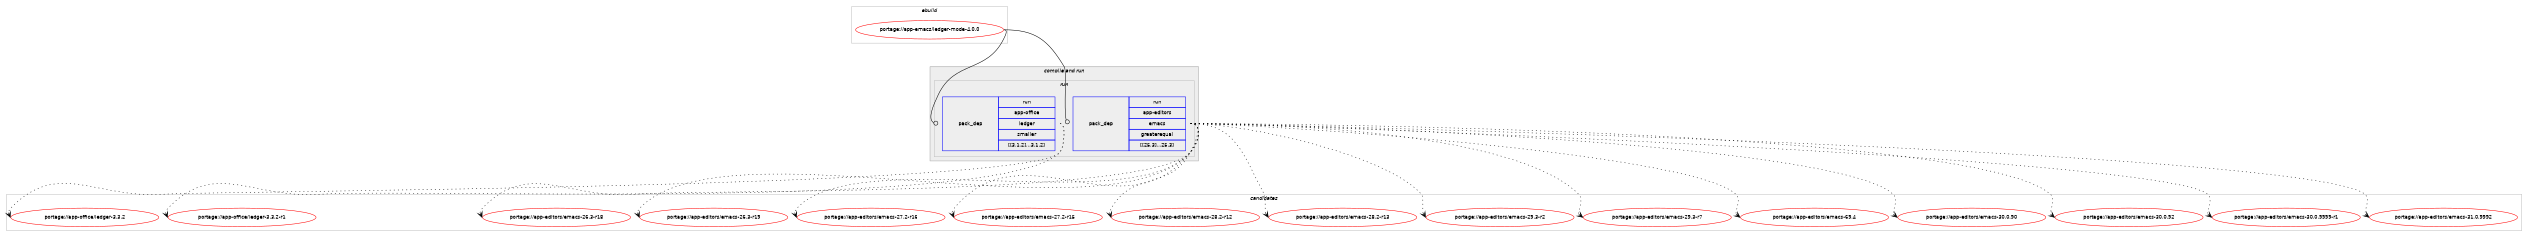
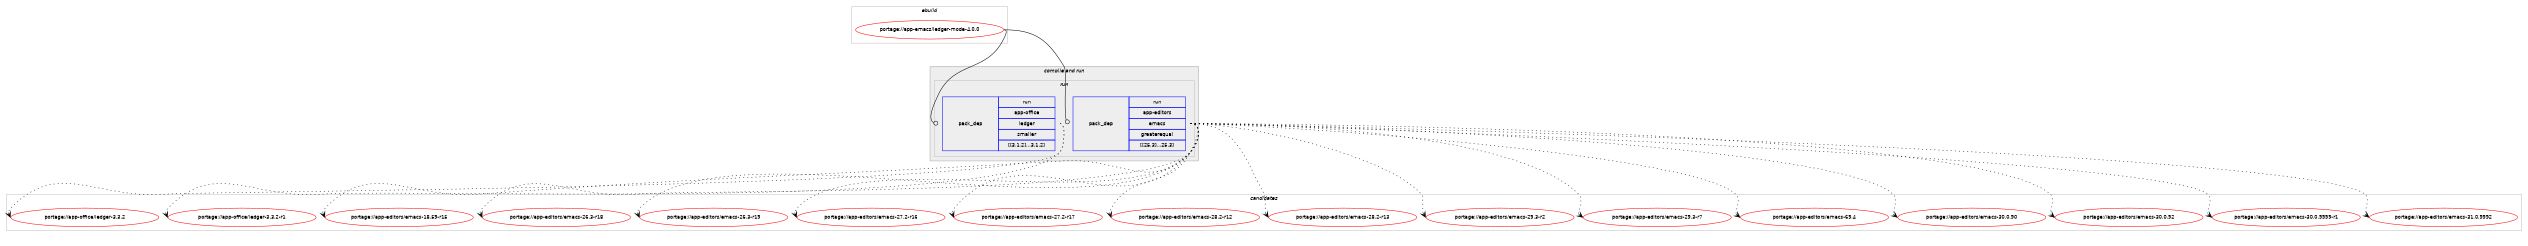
node "portage://app-editors/emacs-18.59-r15": added
node "portage://app-editors/emacs-27.2-r15": label "portage://app-editors/emacs-27.2-r15" -> "portage://app-editors/emacs-27.2-r17"
